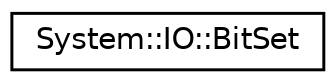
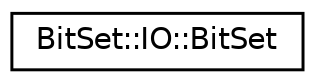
node "System::IO::BitSet": label "System::IO::BitSet" -> "BitSet::IO::BitSet"
